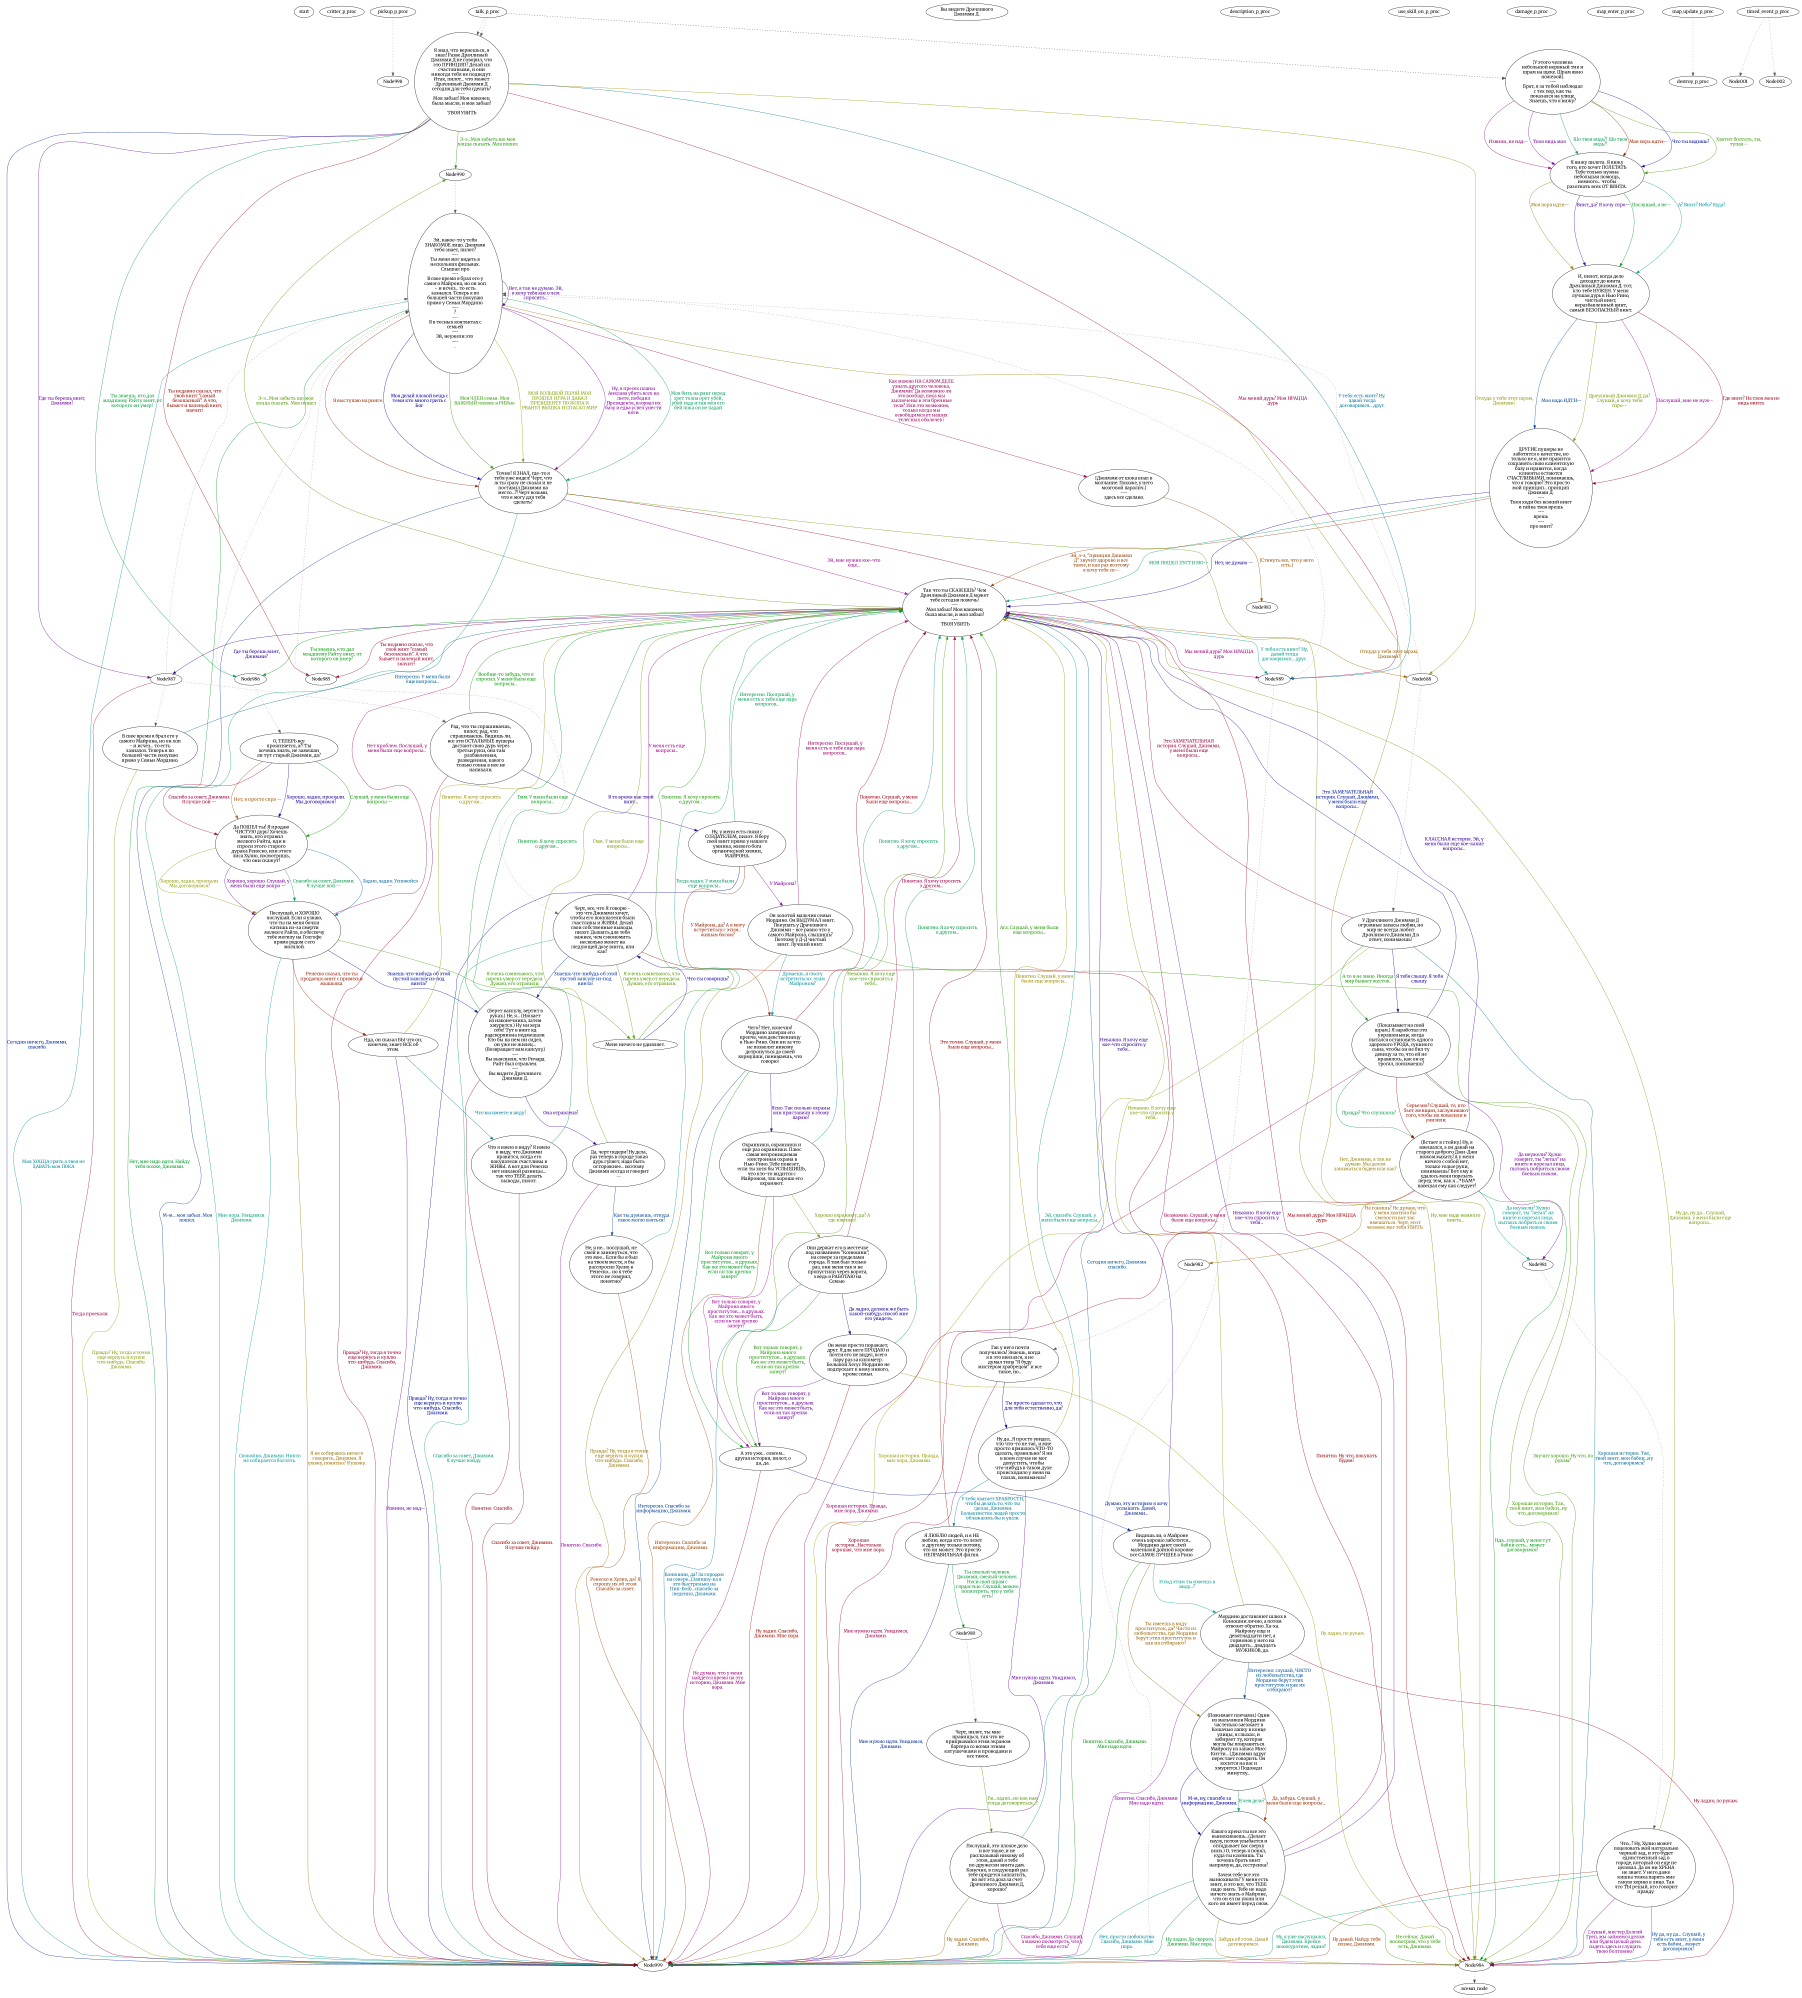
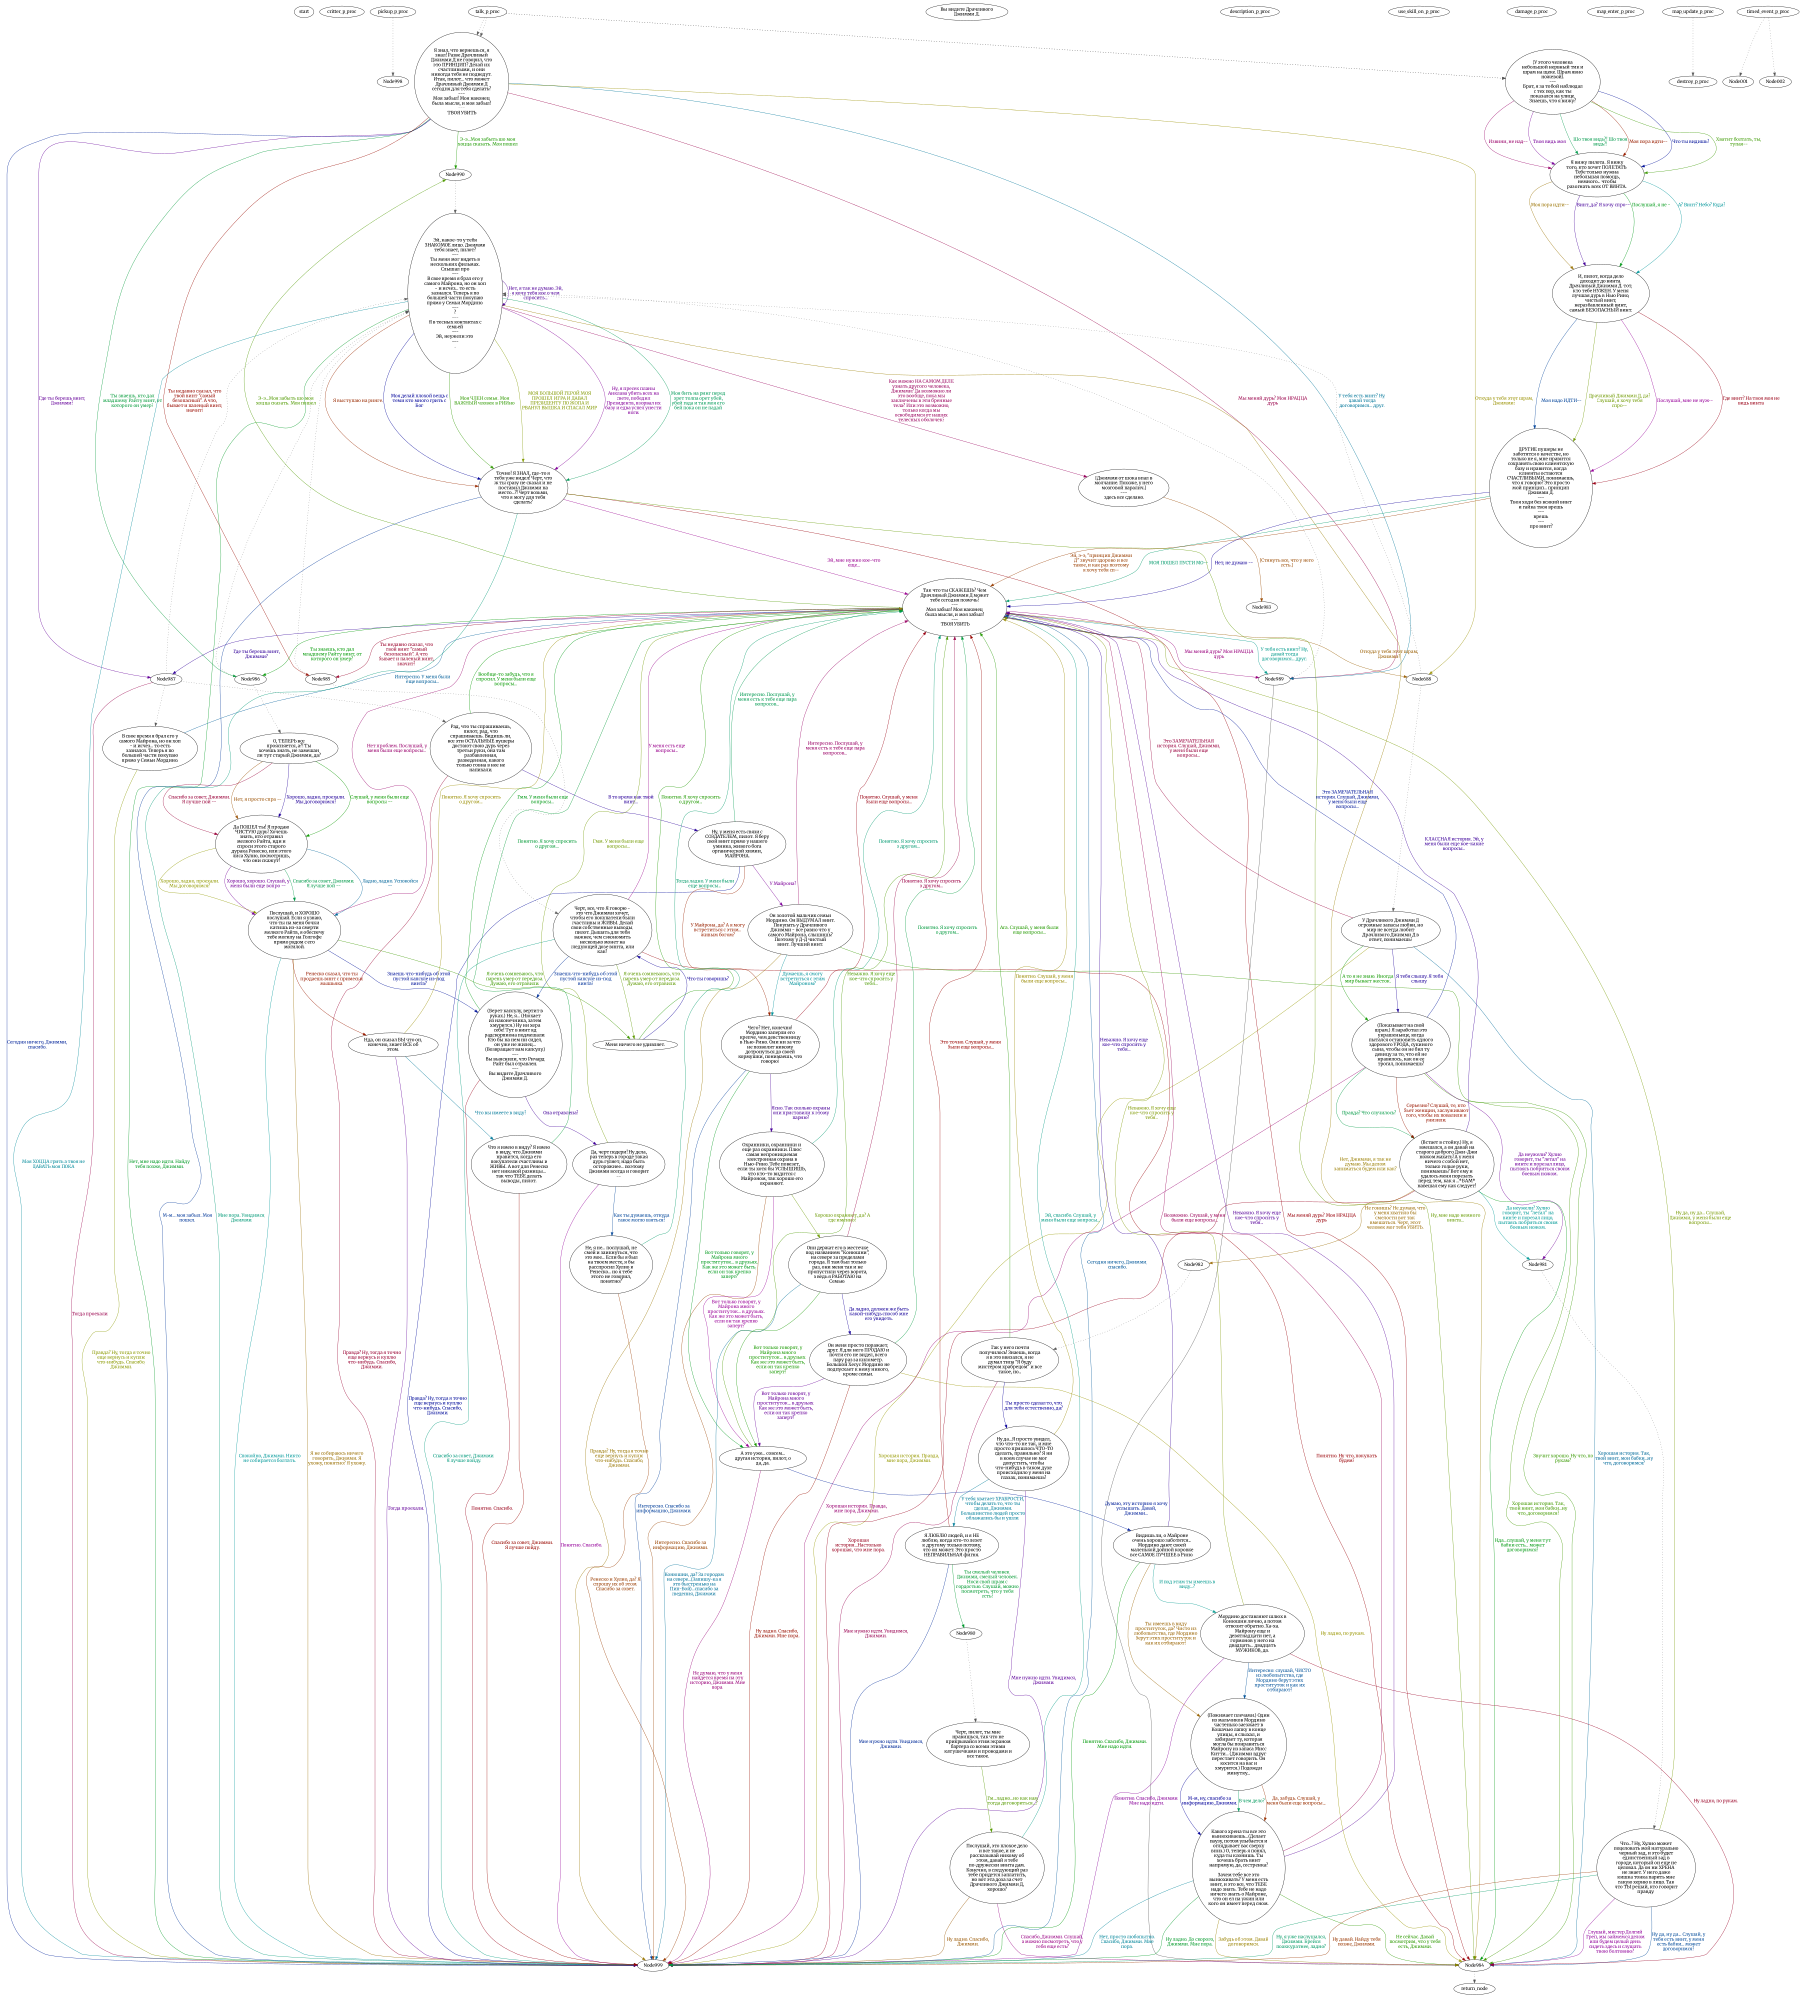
edge "Node989" -> "Node984": style dotted -> solid
edge "Нда, он сказал БЫ что он, конечно, знает ВСЕ об этом." -> "Node999": label "Извини, не над--" -> "Тогда проехали."
node "всеми_node": label "всеми_node" -> "return_node"
